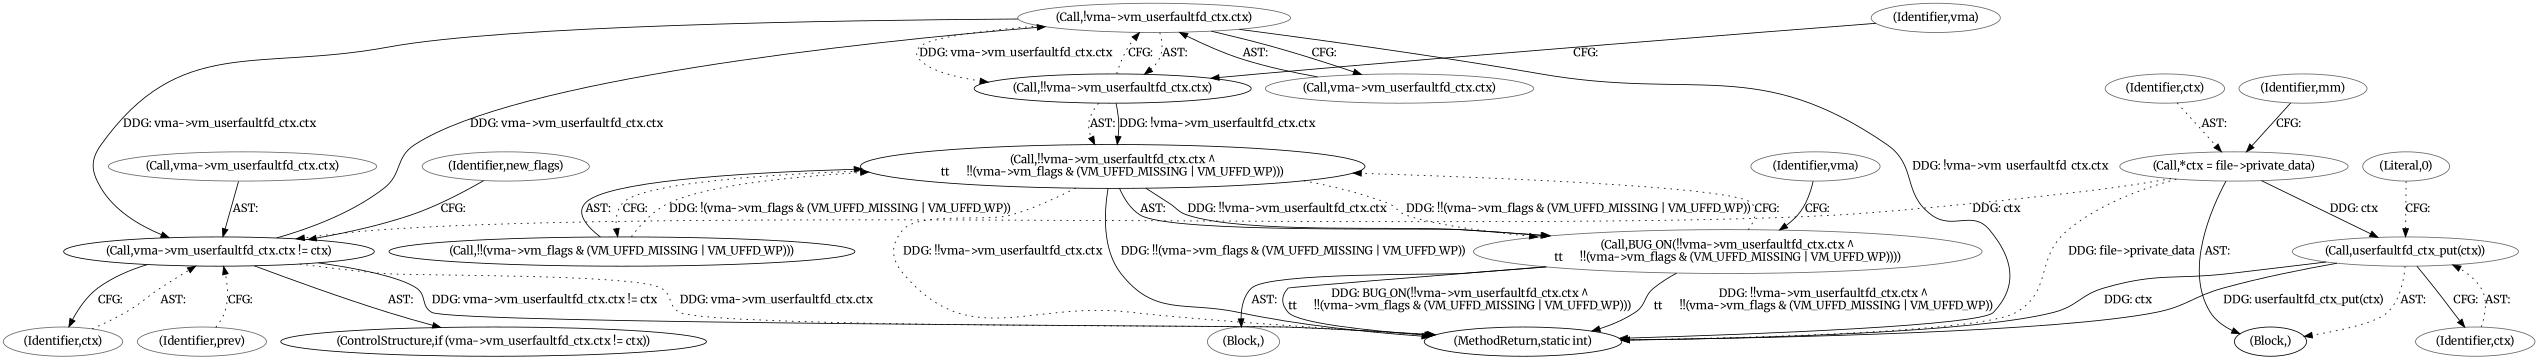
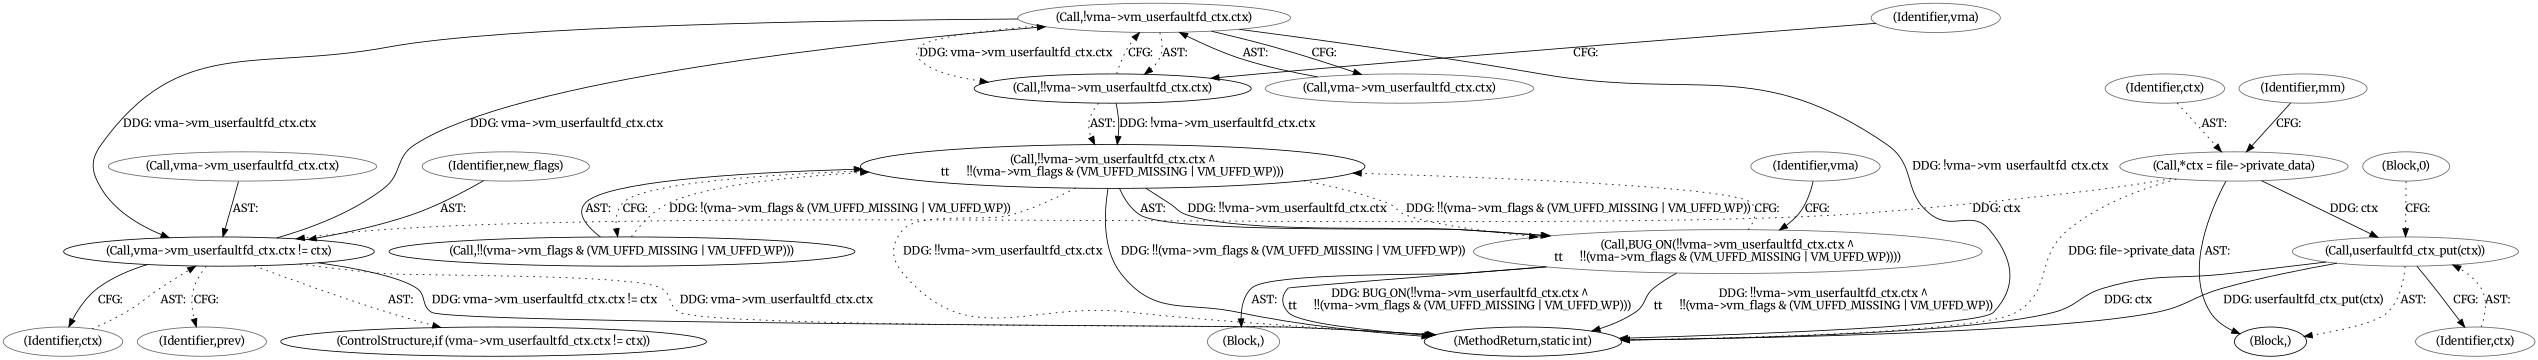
node "(Literal,0)": label "(Literal,0)" -> "(Block,0)"
edge "(Identifier,new_flags)" -> "(Call,vma->vm_userfaultfd_ctx.ctx != ctx)": label "CFG: " -> "AST: "
edge "(Call,vma->vm_userfaultfd_ctx.ctx != ctx)" -> "(ControlStructure,if (vma->vm_userfaultfd_ctx.ctx != ctx))": style solid -> dotted
edge "(Identifier,prev)" -> "(Call,vma->vm_userfaultfd_ctx.ctx != ctx)": reversed
